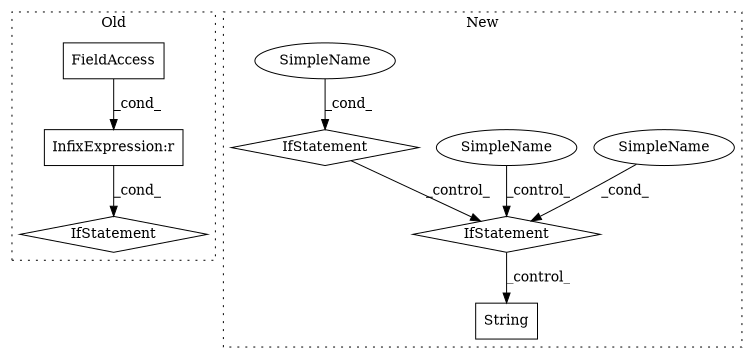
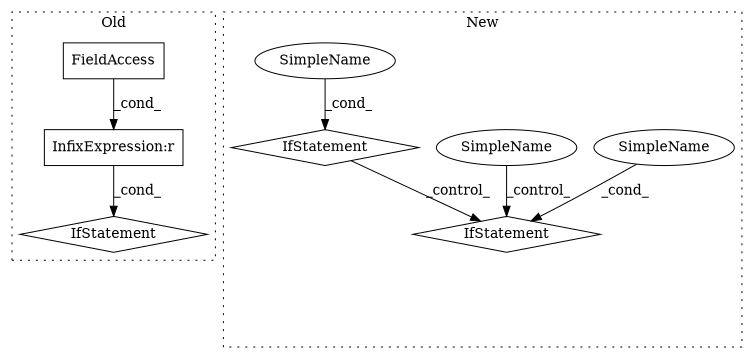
node "String": removed
